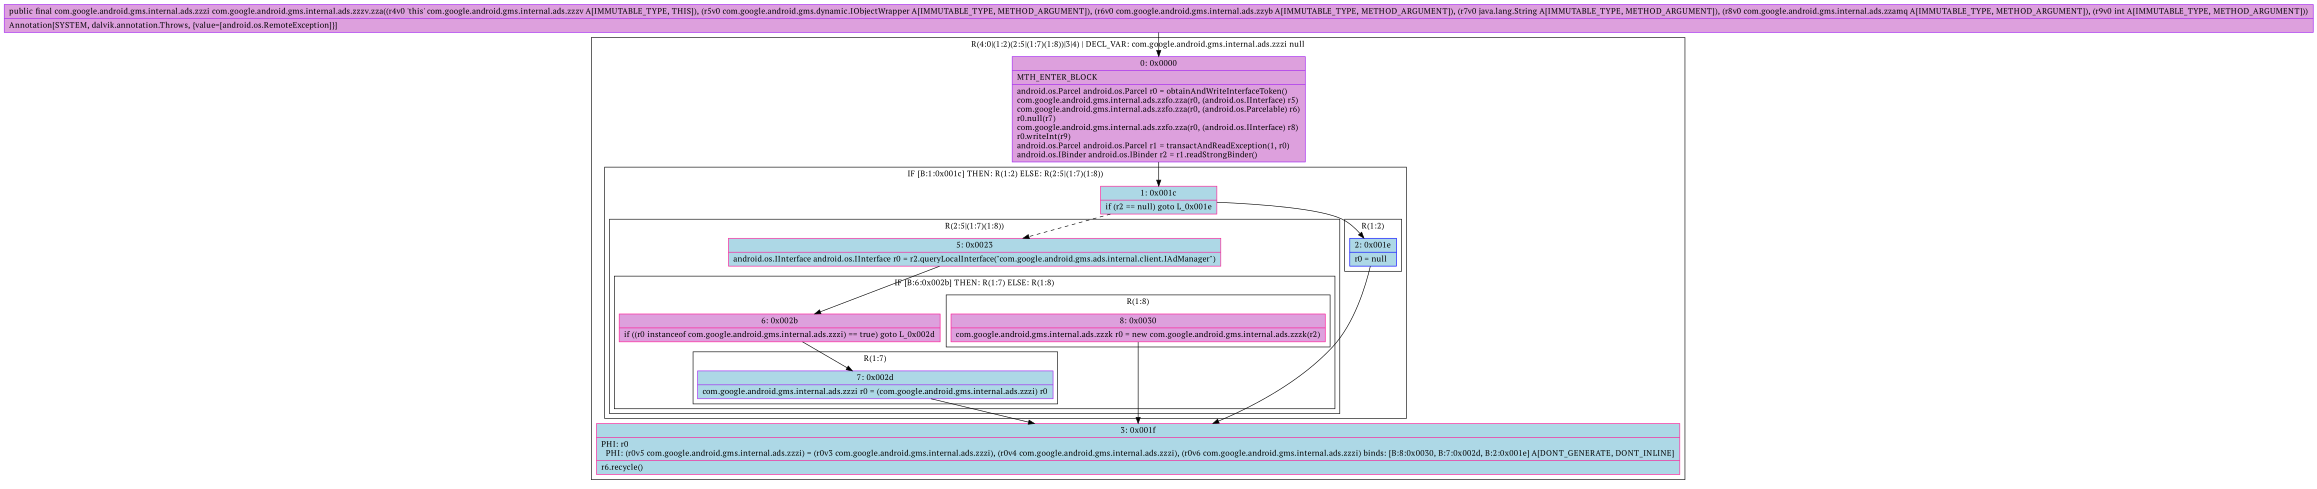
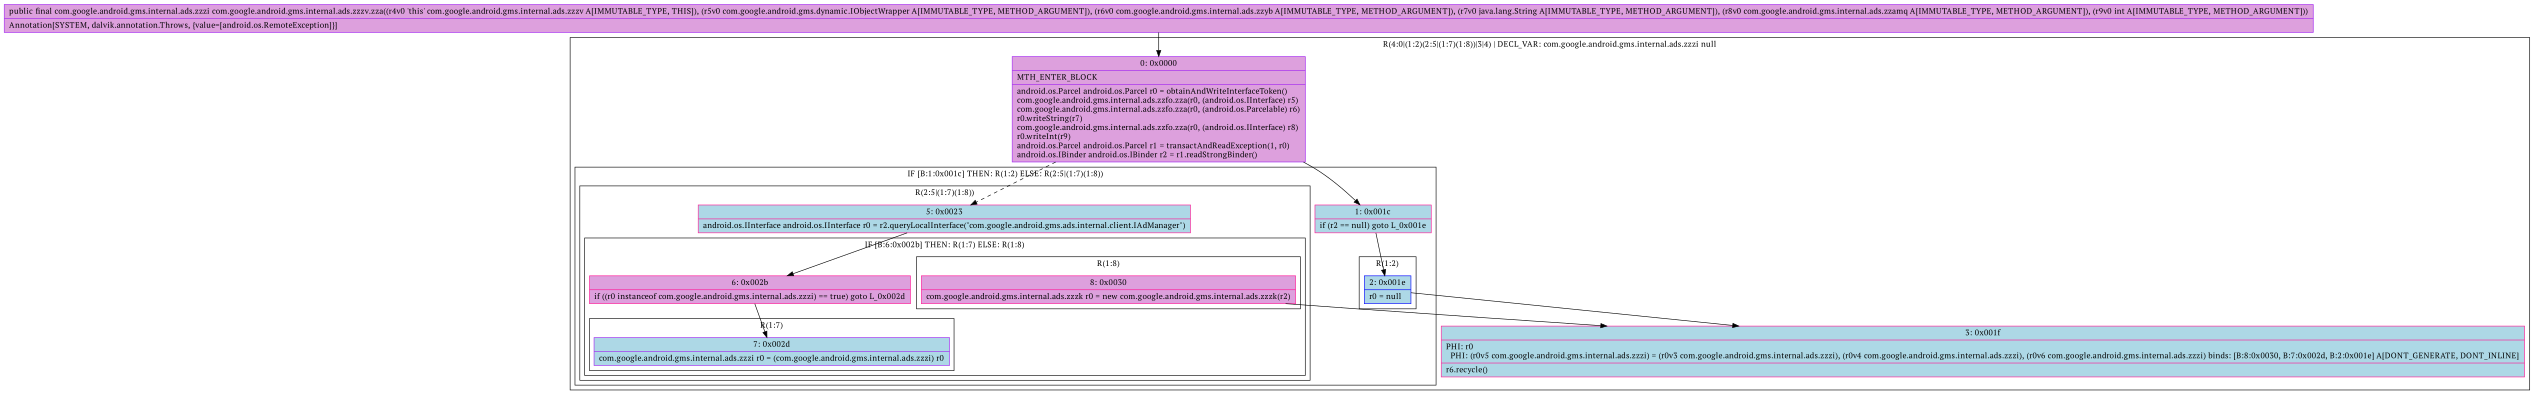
node "0: 0x0000": text "r0.null(r7)" -> "r0.writeString(r7)"
edge "1: 0x001c" -> "5: 0x0023": now "0: 0x0000" -> "5: 0x0023"
edge "7: 0x002d" -> "3: 0x001f": removed
